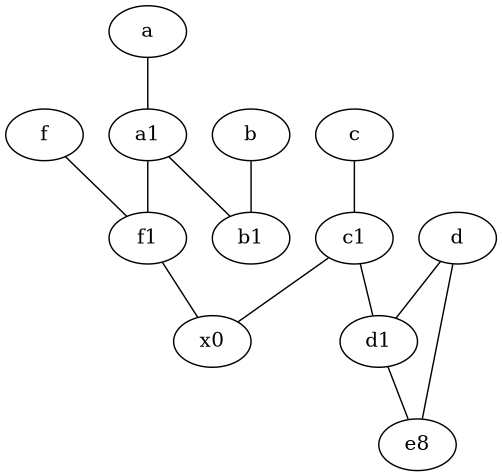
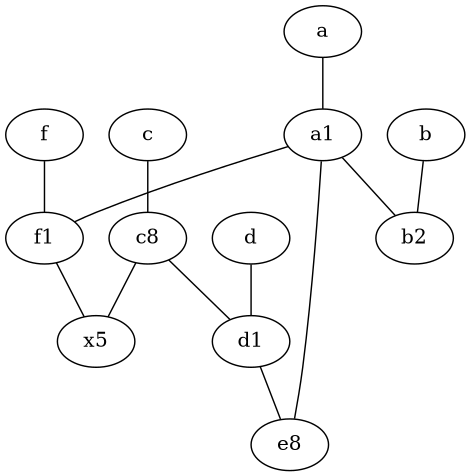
node "b1": label "b1" -> "b2"
node "c1": label "c1" -> "c8"
node "x0": label "x0" -> "x5"
edge "d" -- "e8": now "a1" -- "e8"
